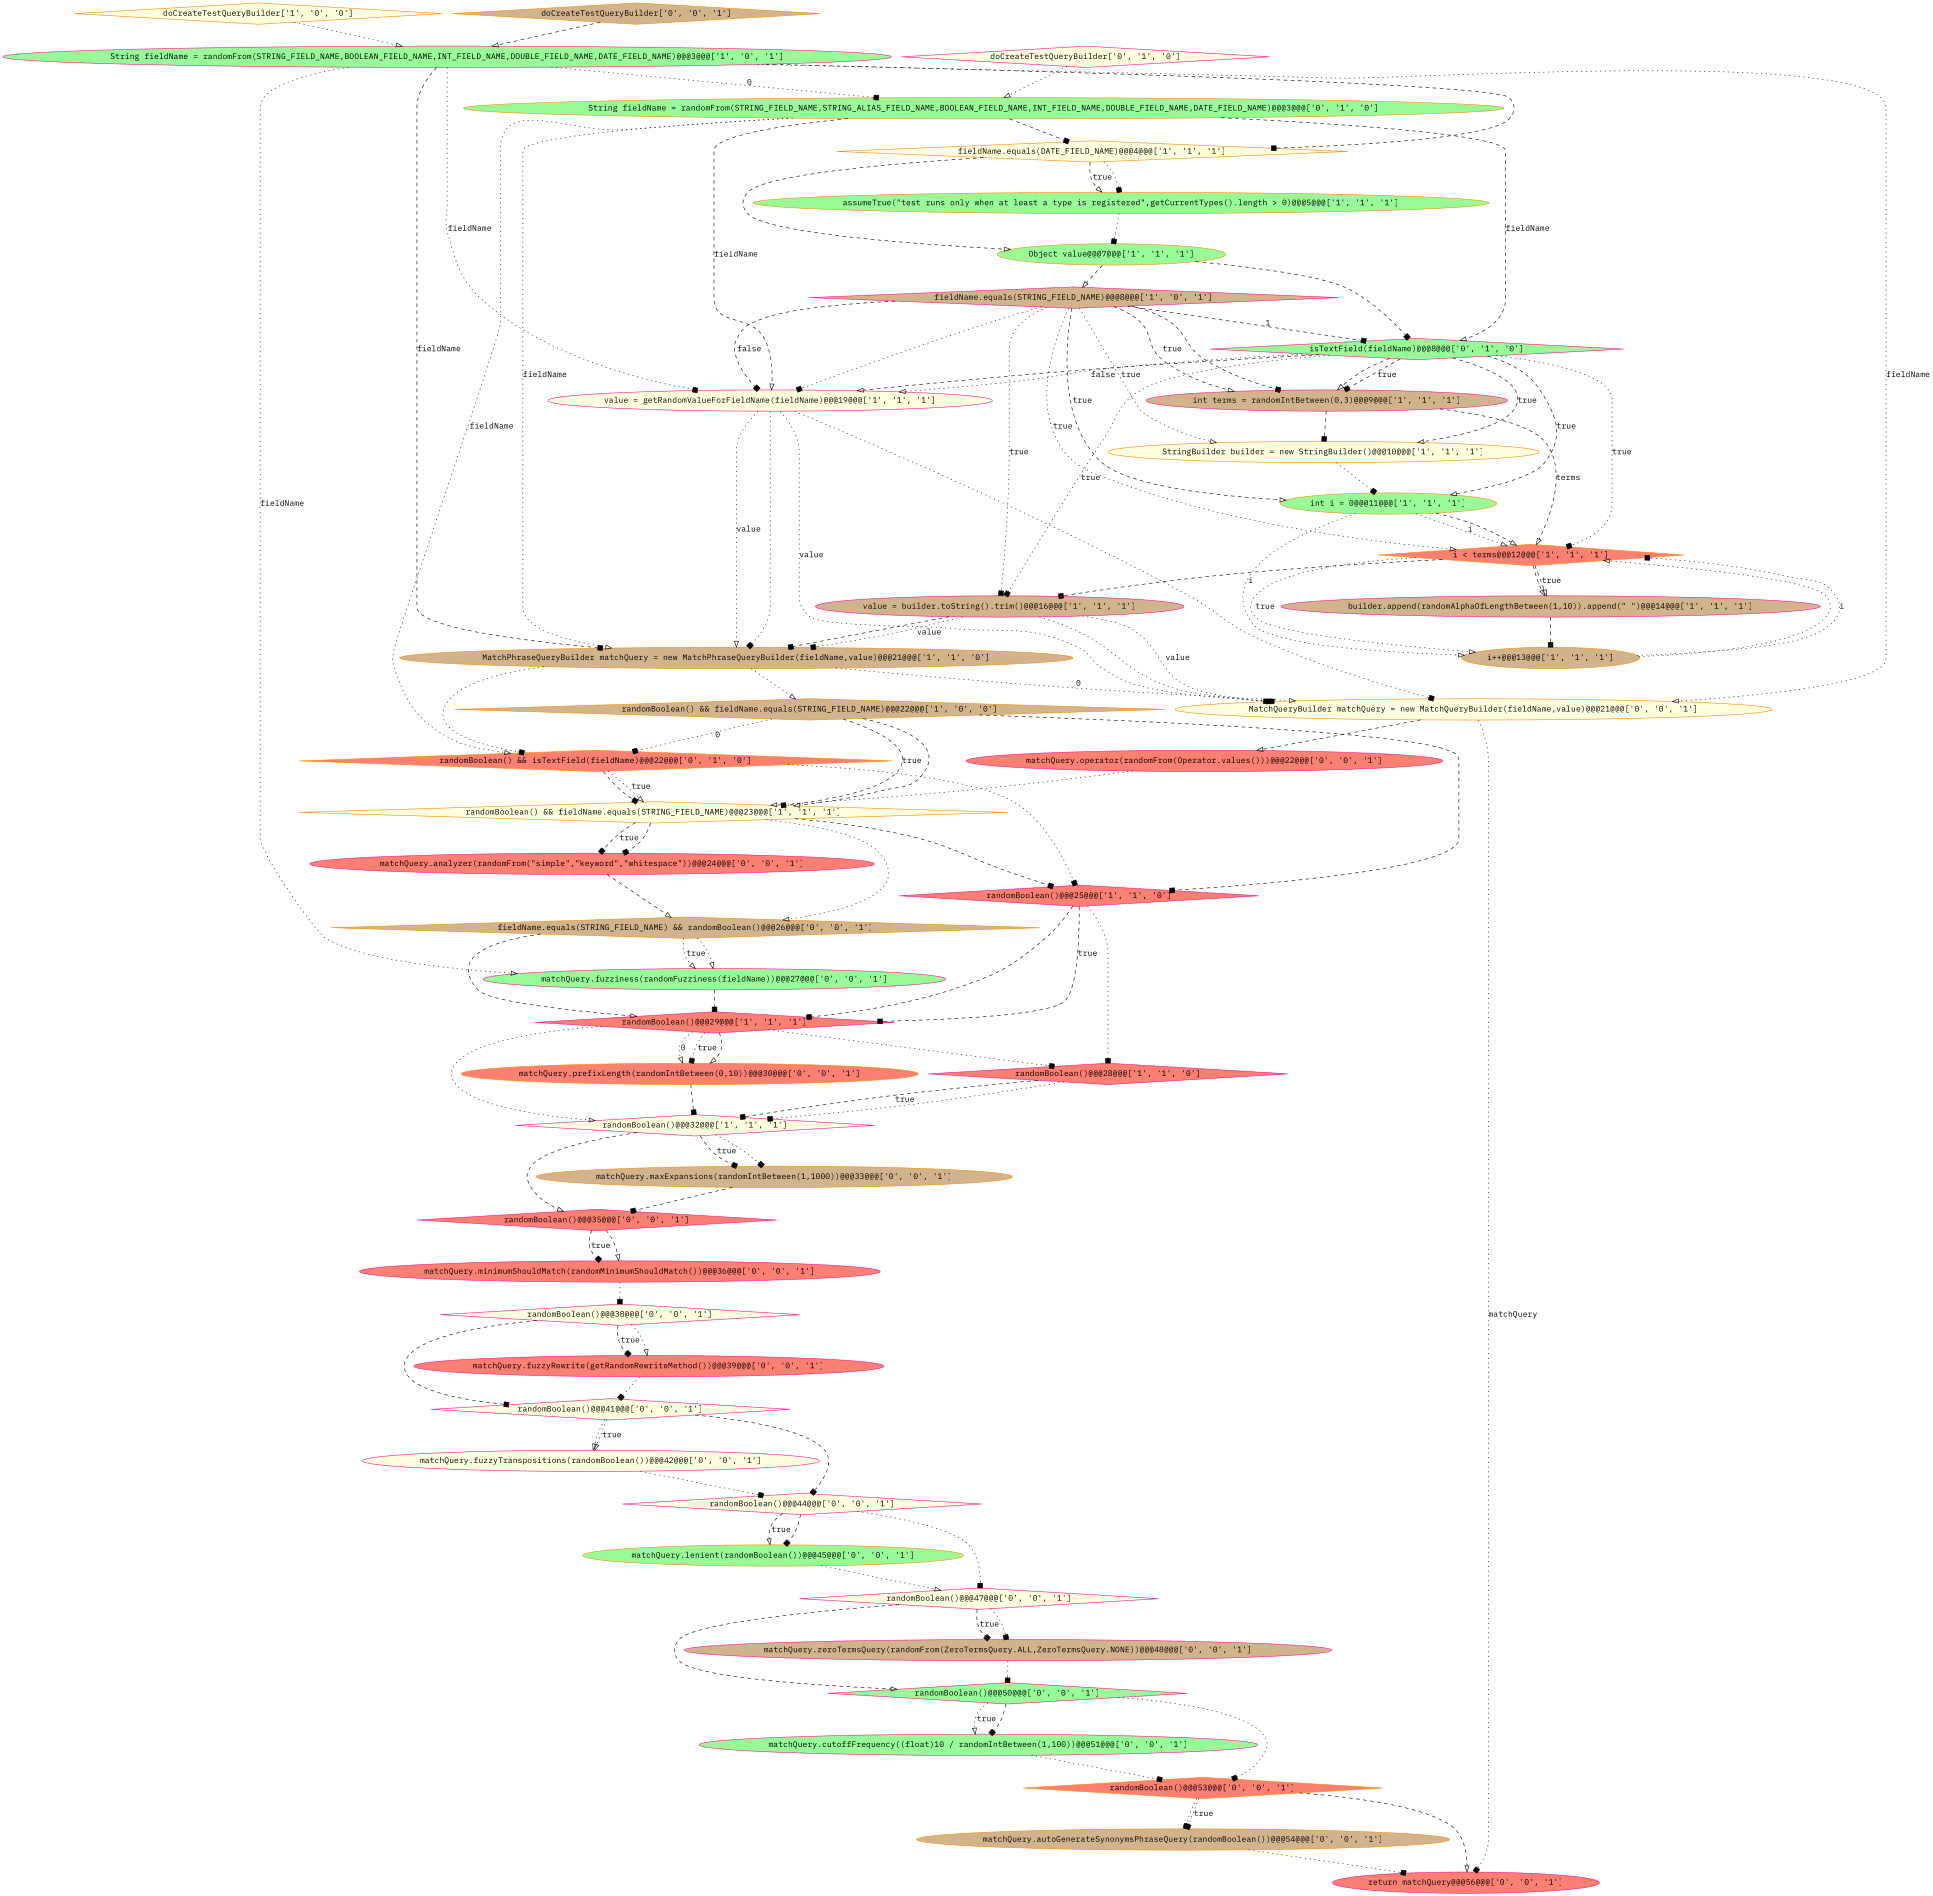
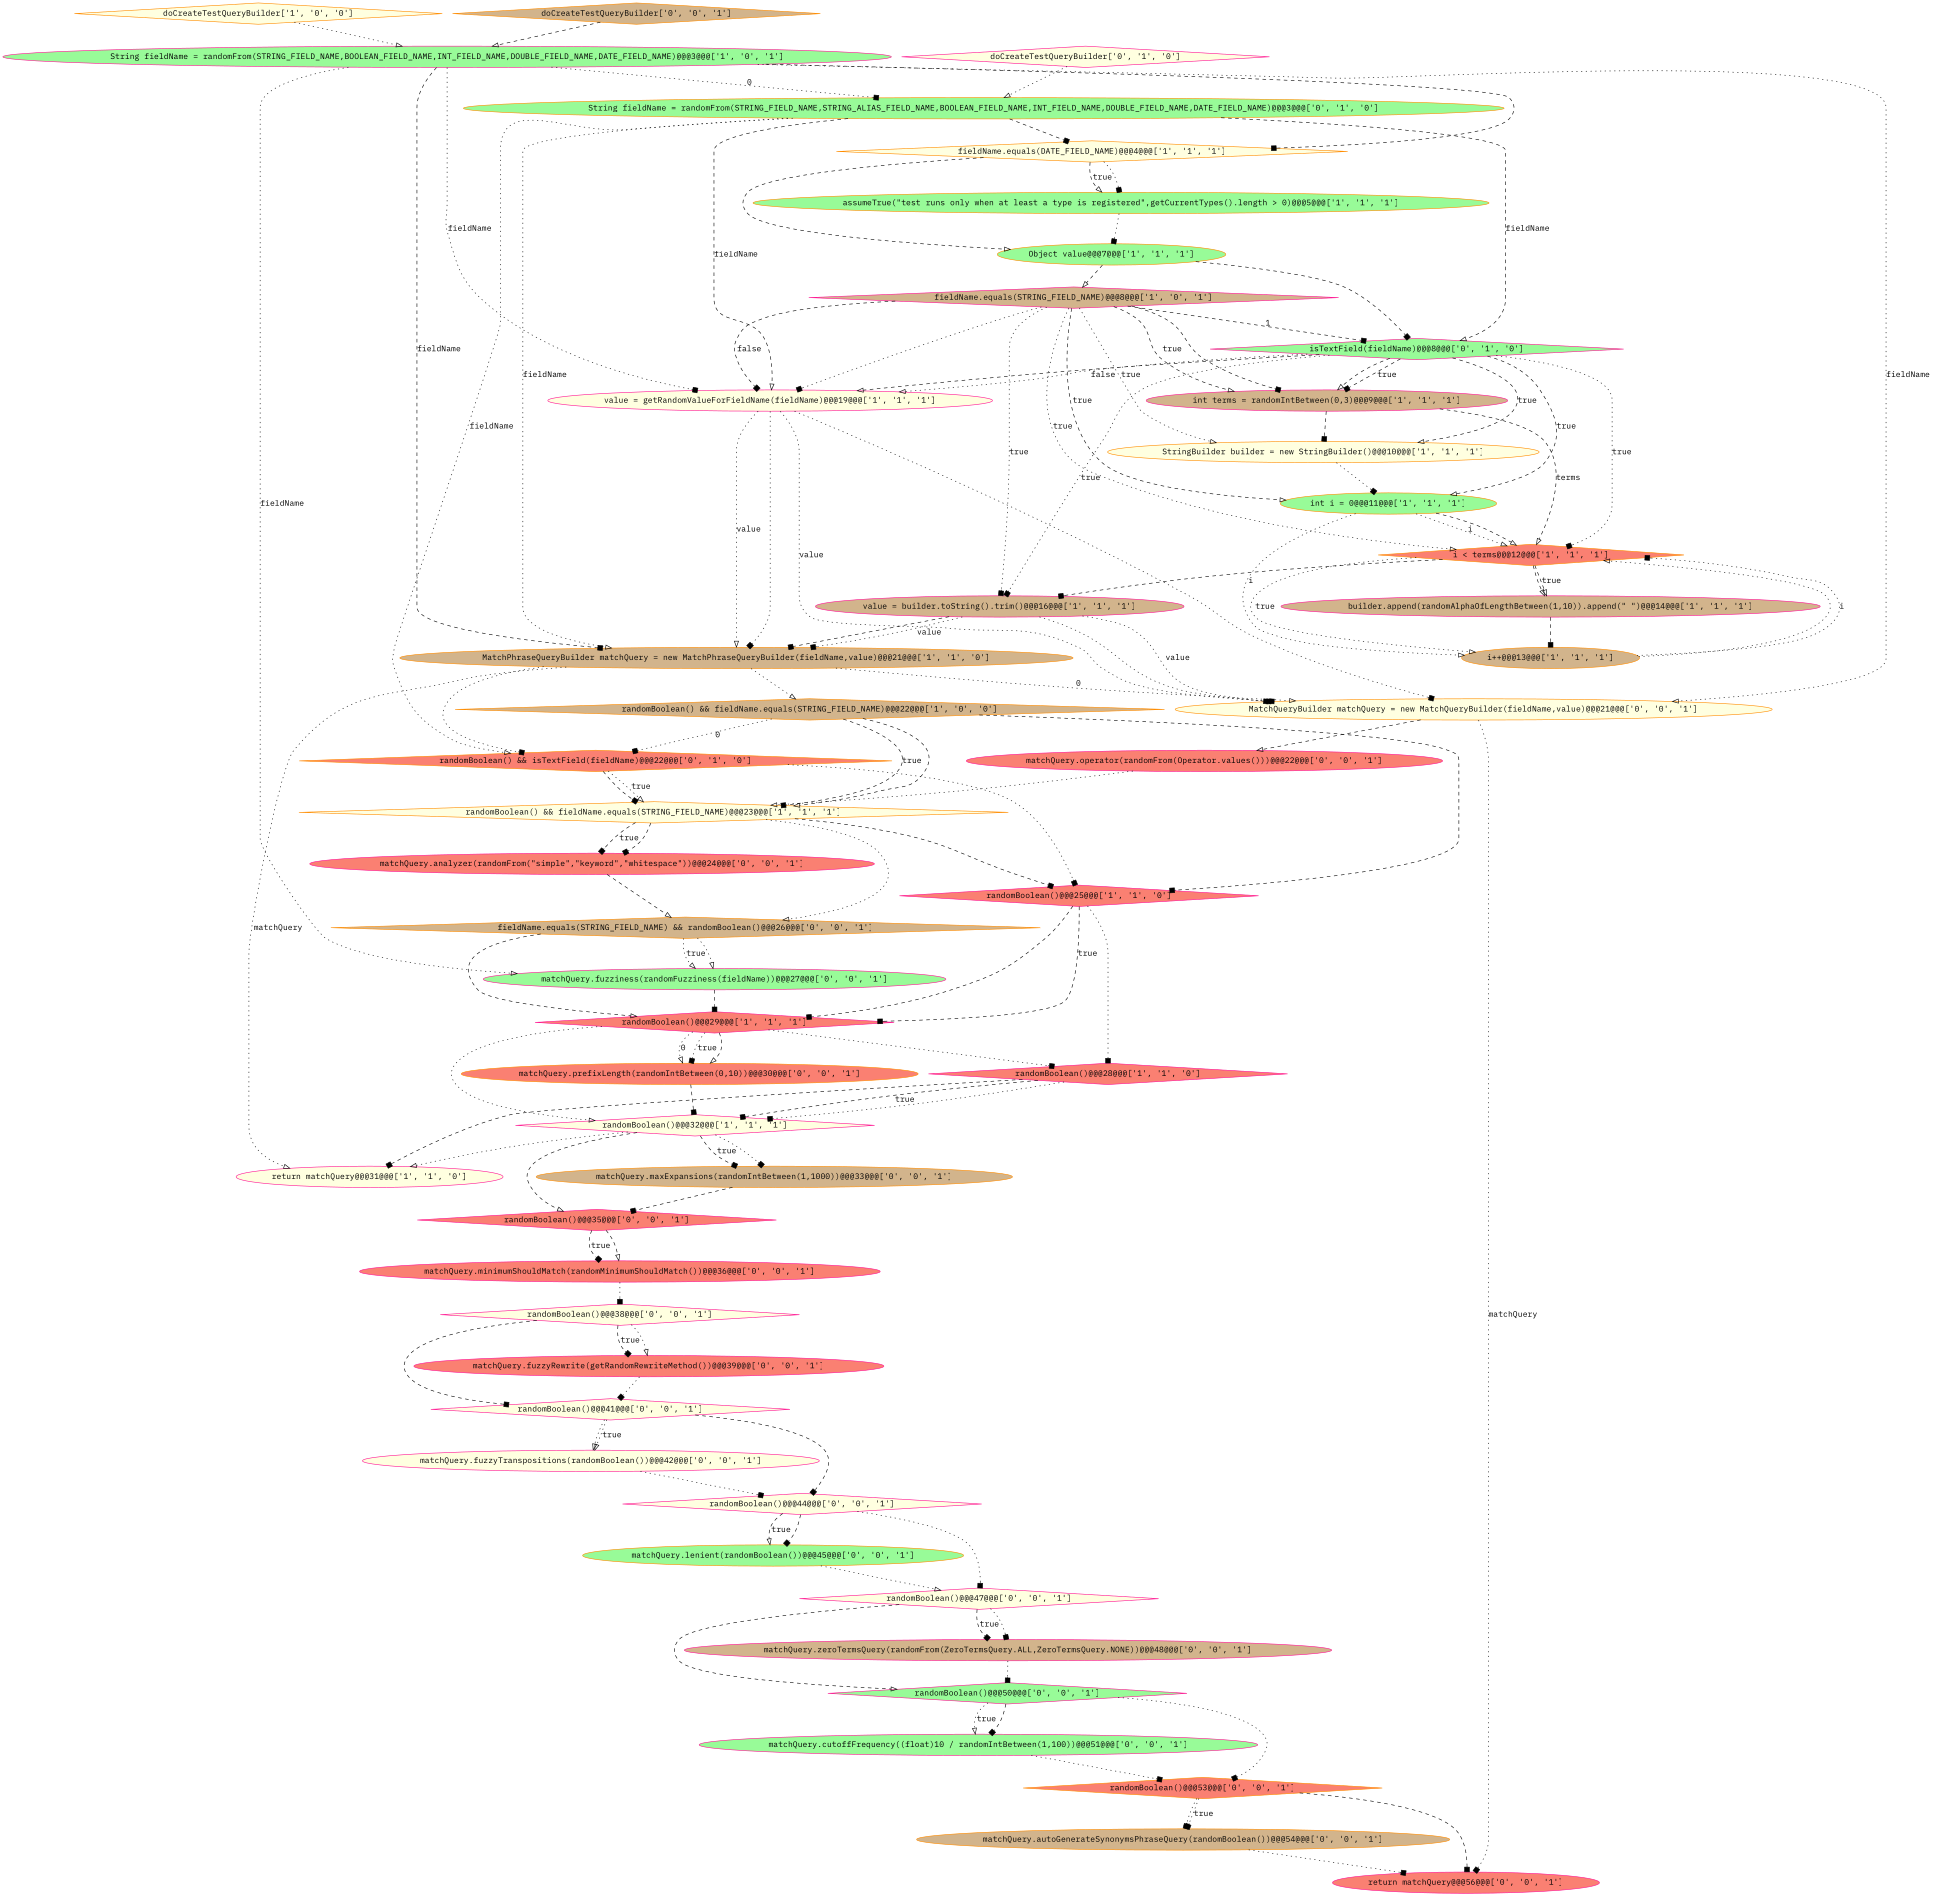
node "return matchQuery@@@31@@@['1', '1', '0']": added
edge "randomBoolean()@@@53@@@['0', '0', '1']" -> "return matchQuery@@@56@@@['0', '0', '1']": arrowhead onormal -> box
